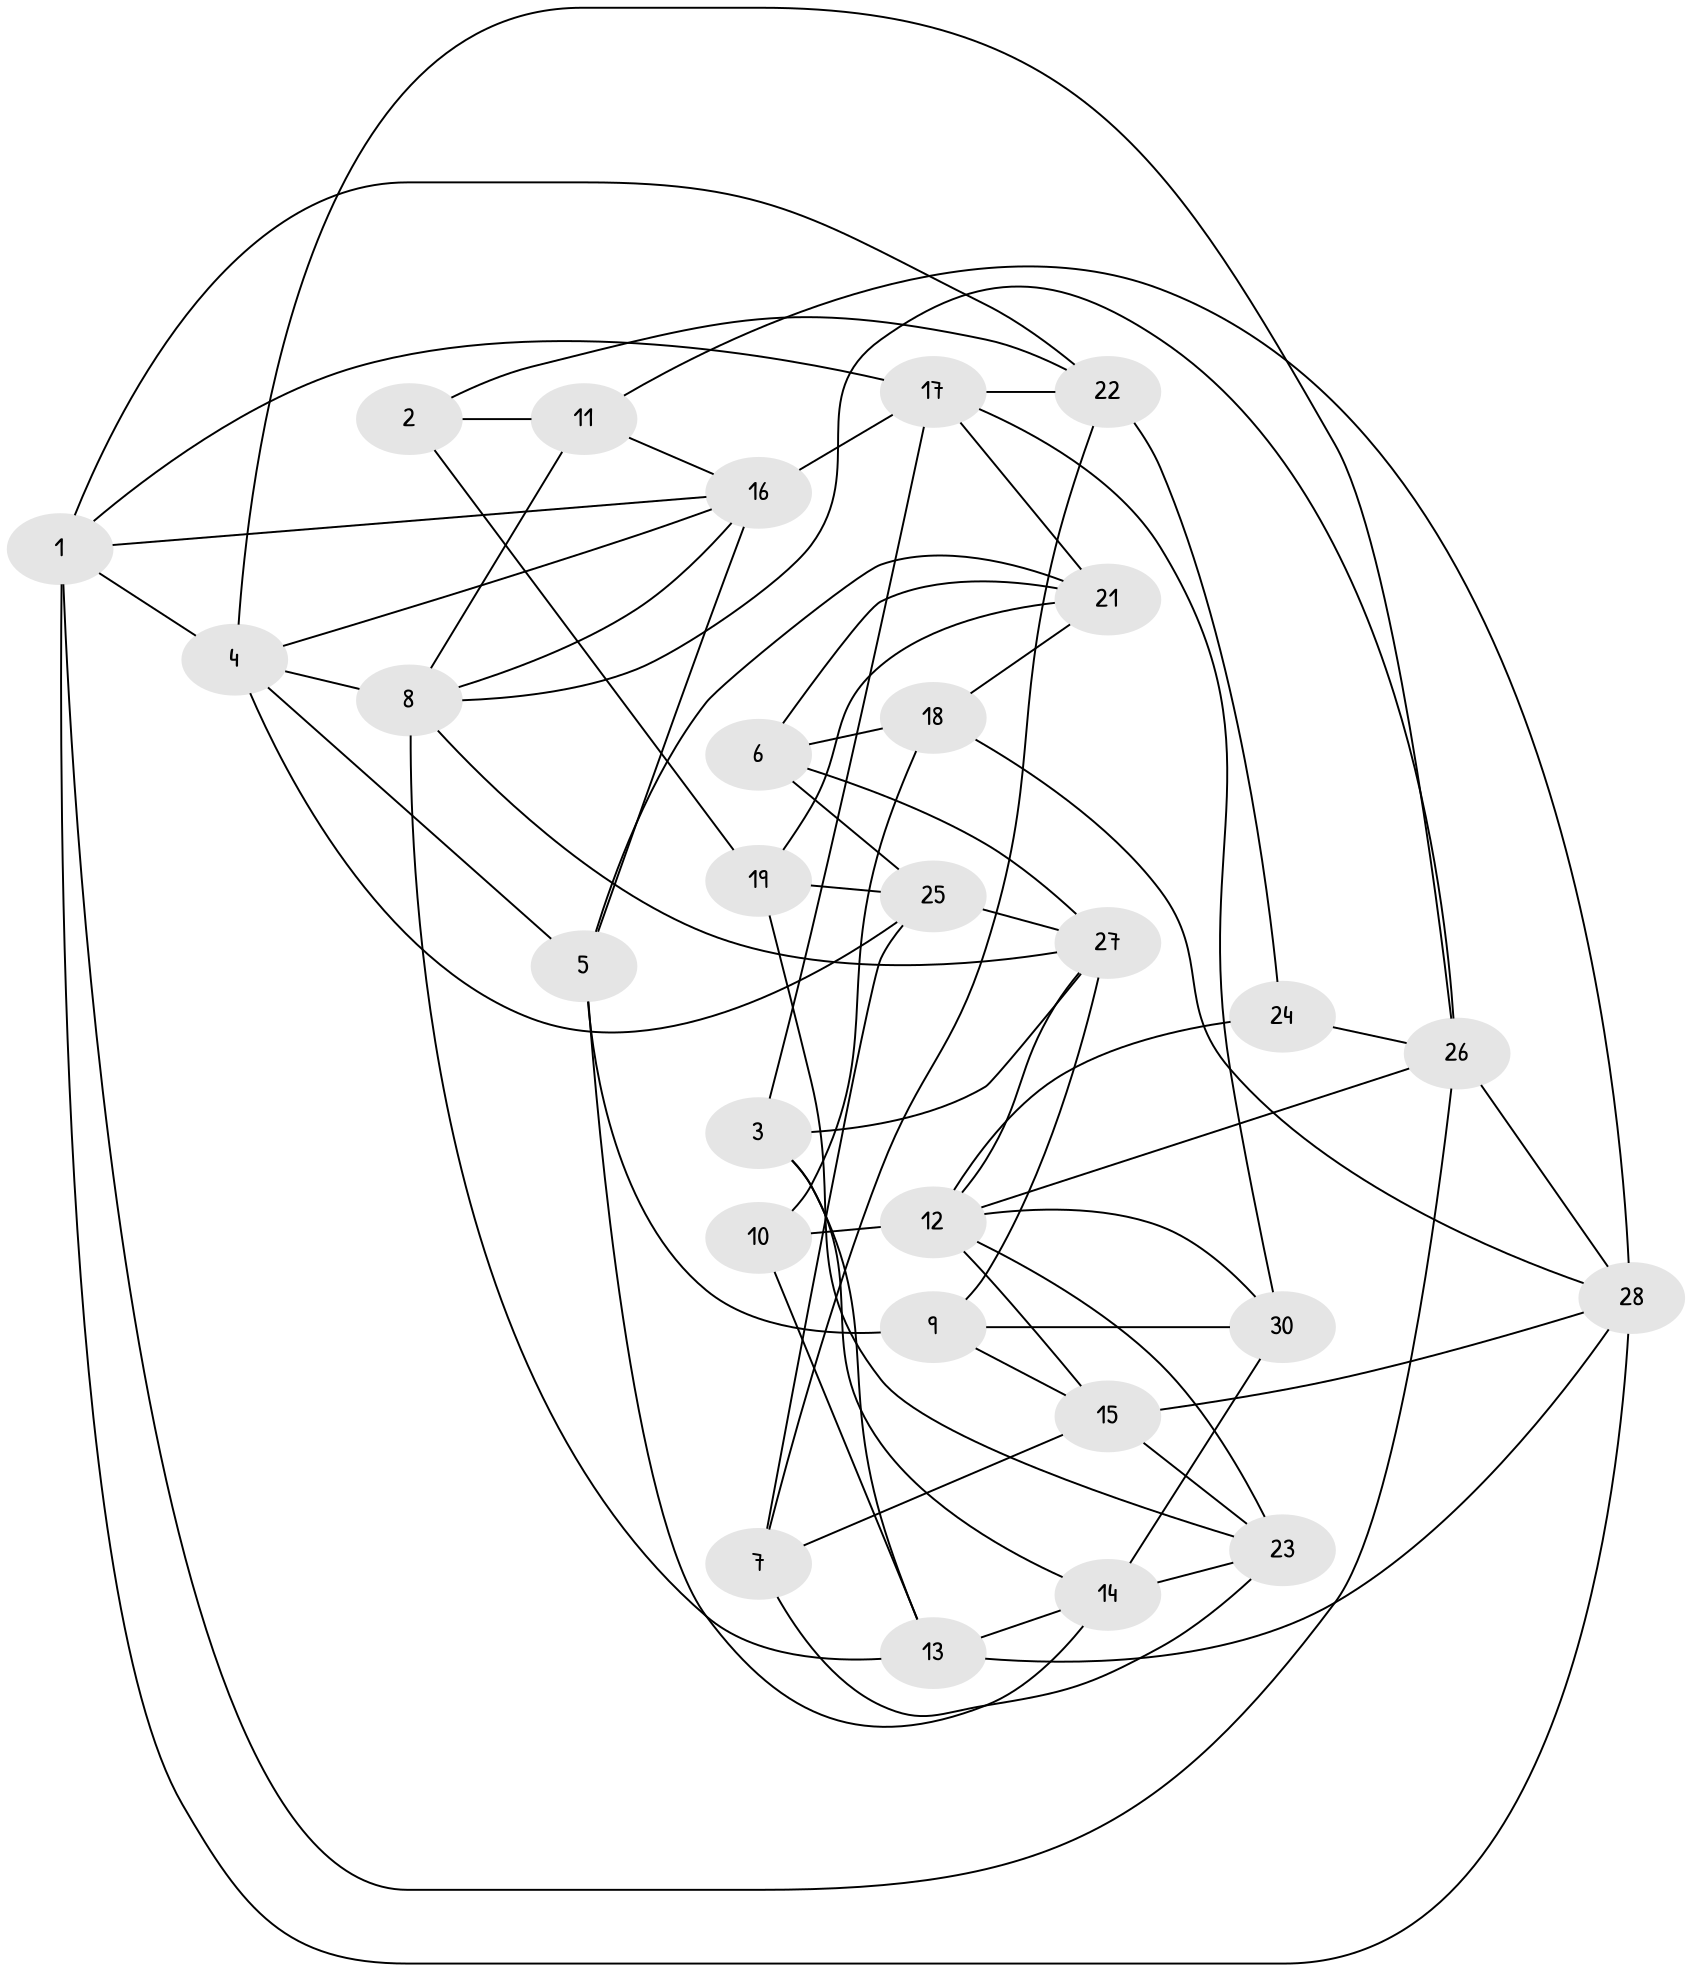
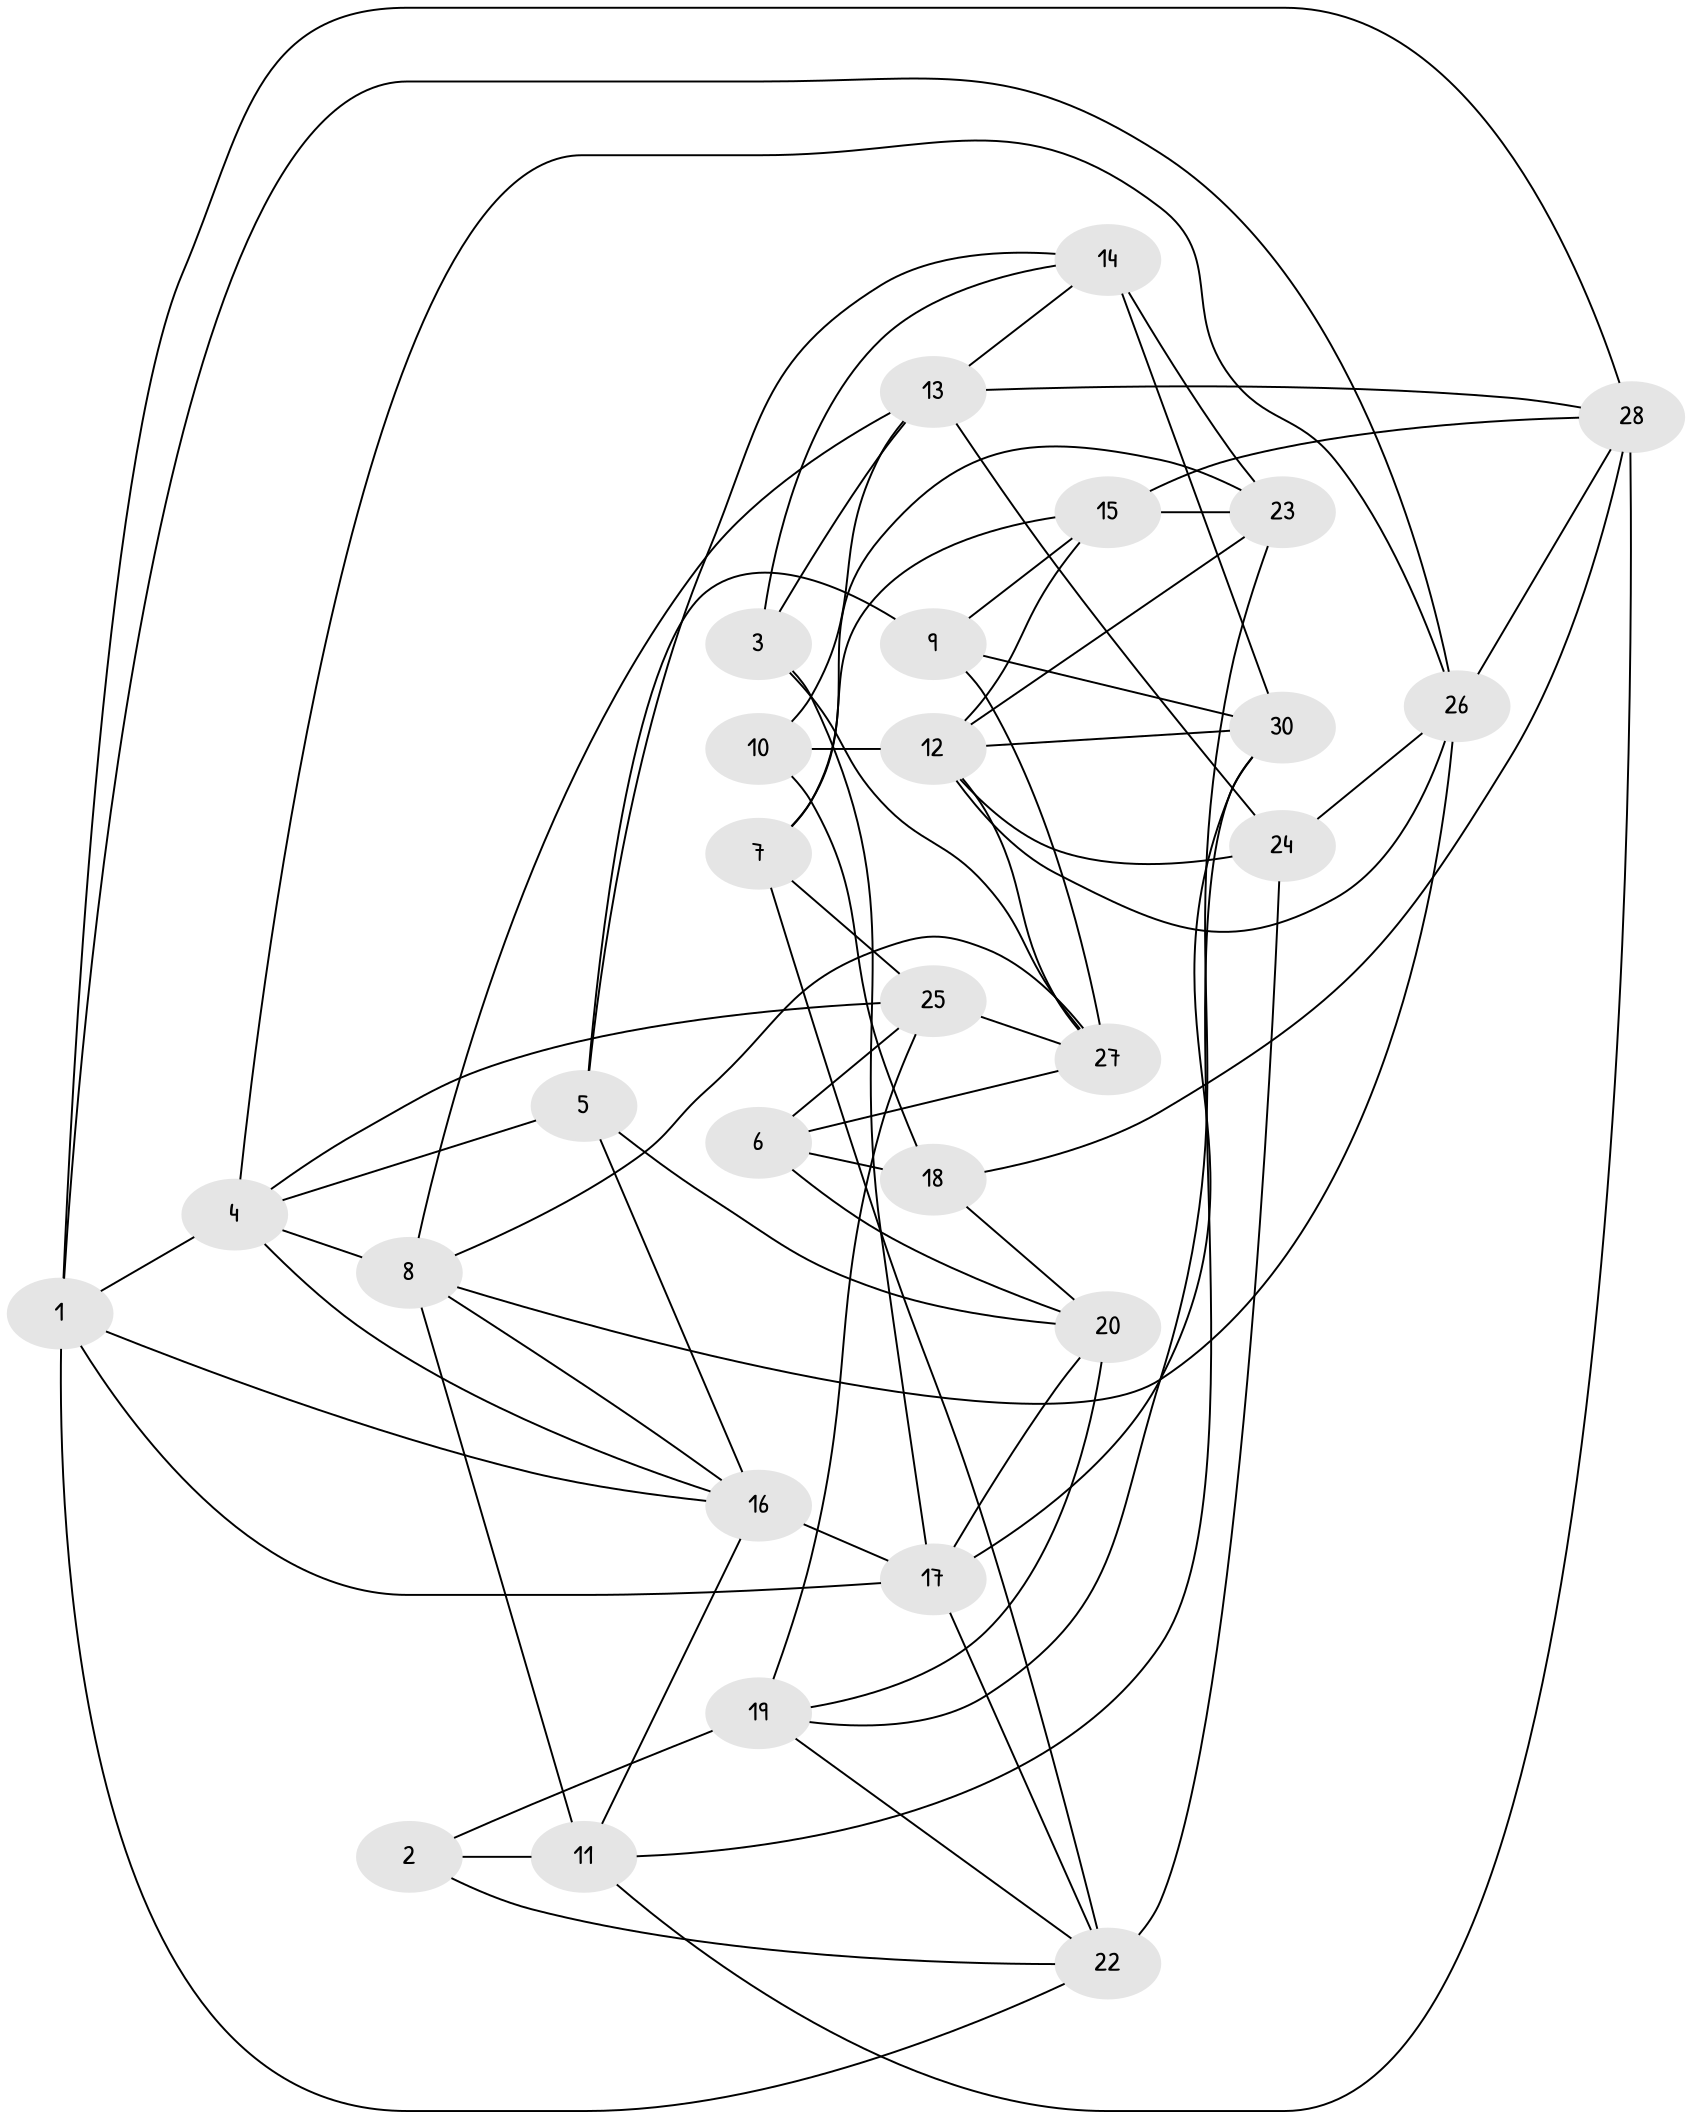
node "21": label "21" -> "20"
edge "13" -- "24": added
edge "30" -- "11": added
edge "19" -- "22": added
